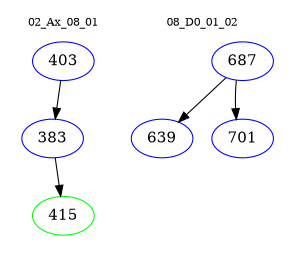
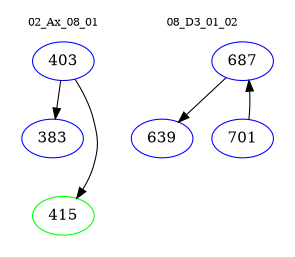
cluster "08_D0_01_02": label "08_D0_01_02" -> "08_D3_01_02"
edge "687" -> "701": reversed
edge "383" -> "415": now "403" -> "415"
